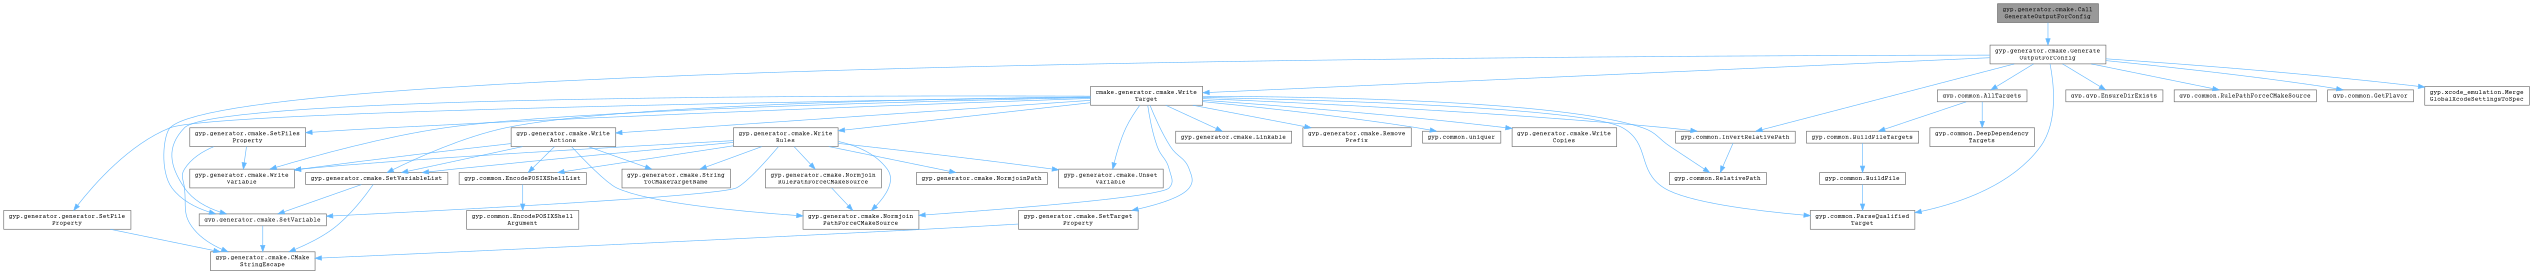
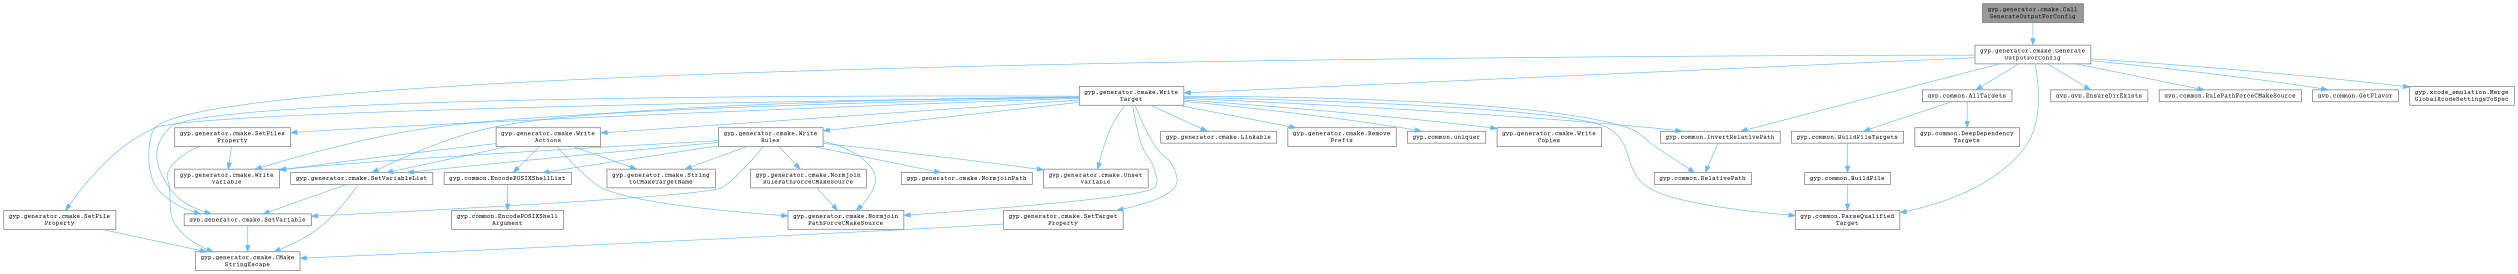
node "cmake.generator.cmake.Write Target": label "cmake.generator.cmake.Write Target" -> "gyp.generator.cmake.Write Target"
node "gyp.generator.generator.SetFile Property": label "gyp.generator.generator.SetFile Property" -> "gyp.generator.cmake.SetFile Property"
